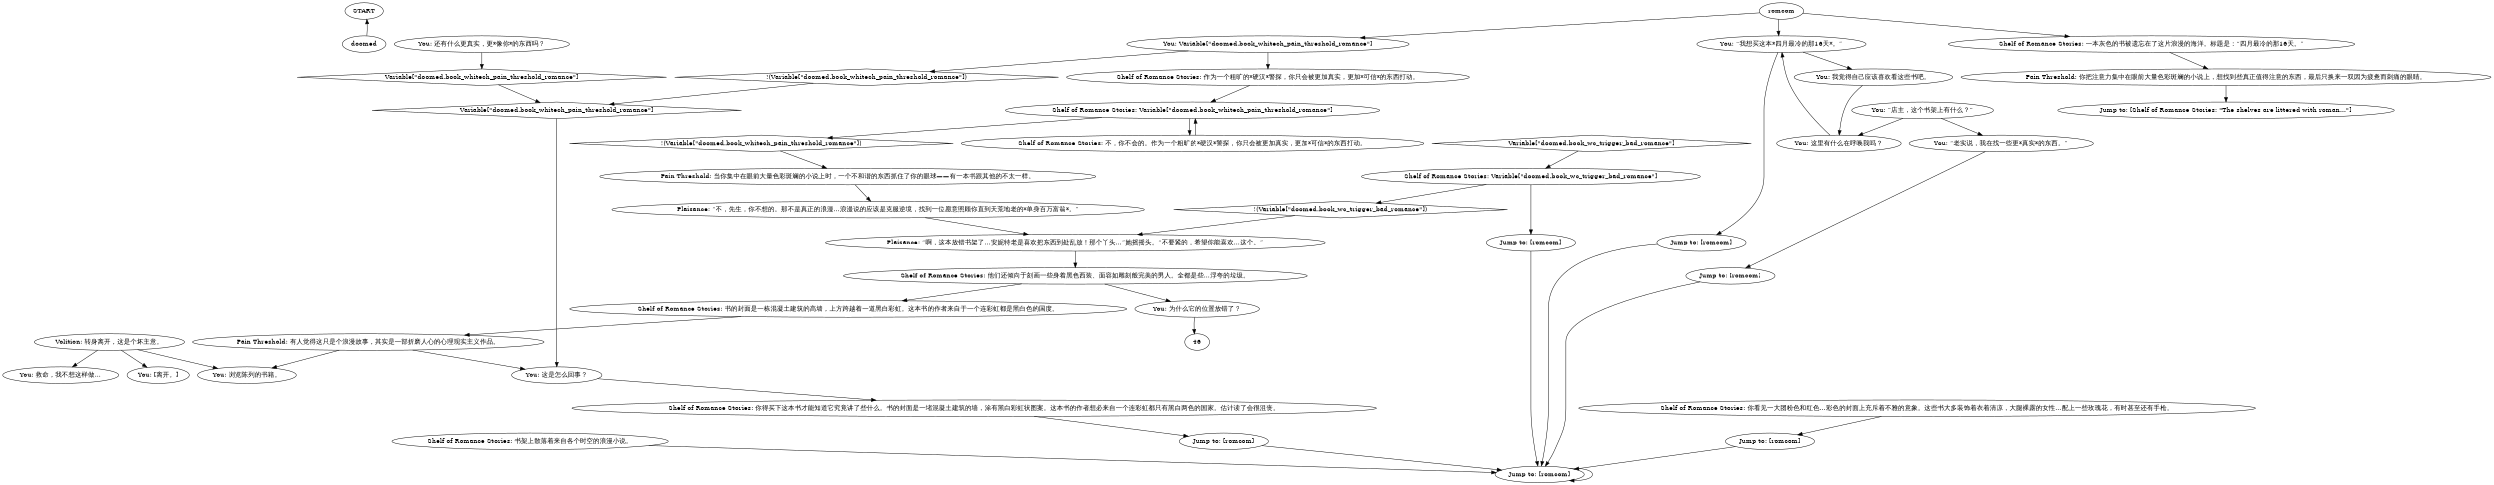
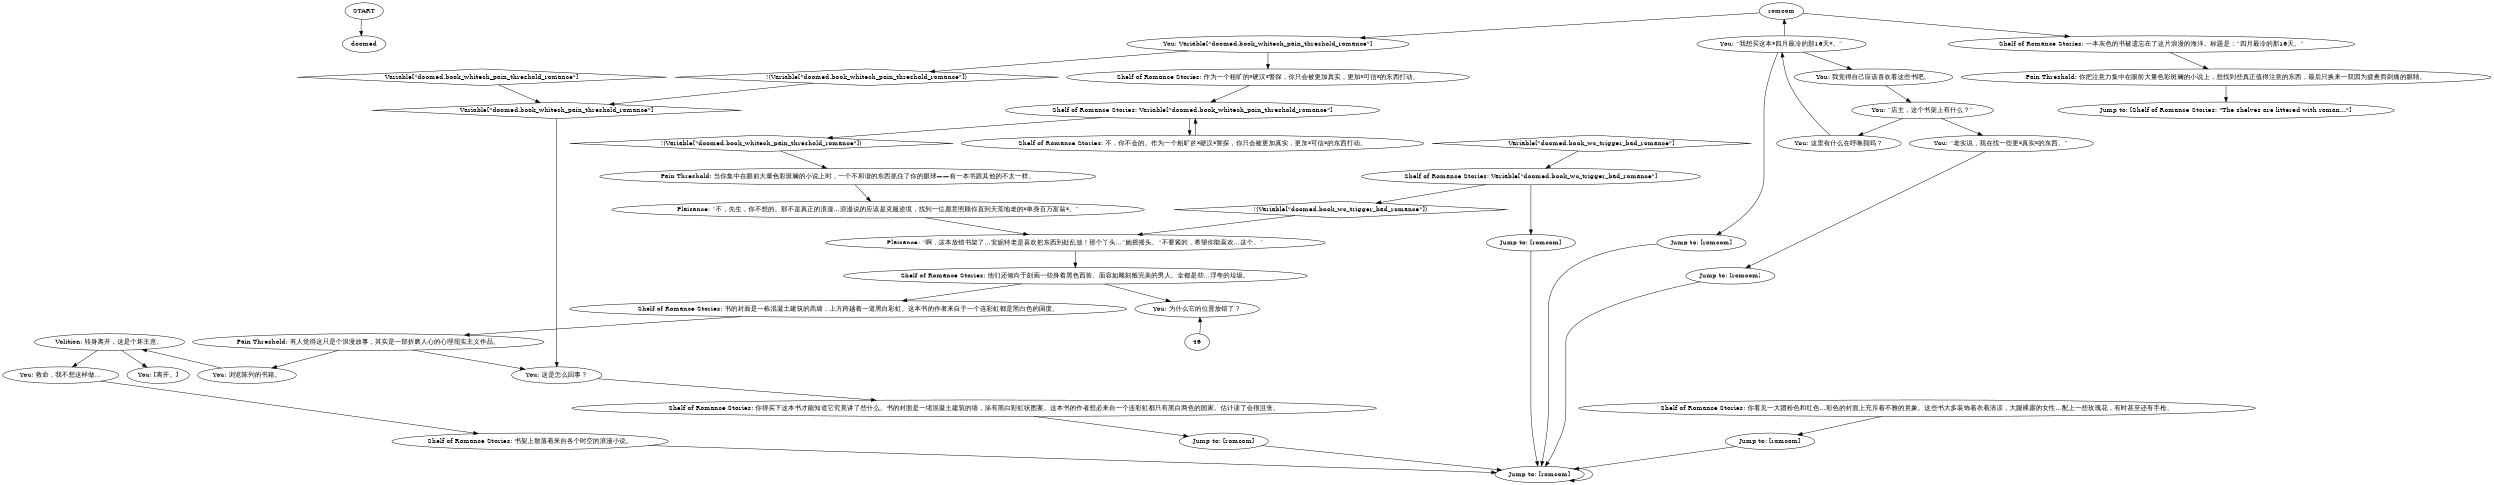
edge "romcom" -> "You: “我想买这本*四月最冷的那16天*。”": reversed
edge "doomed" -> "START": reversed
node "You: 还有什么更真实，更*像你*的东西吗？": removed
edge "You: 我觉得自己应该喜欢看这些书吧。" -> "You: 这里有什么在呼唤我吗？": now "You: 我觉得自己应该喜欢看这些书吧。" -> "You: “店主，这个书架上有什么？”"
edge "You: 为什么它的位置放错了？" -> "46": reversed
edge "Volition: 转身离开，这是个坏主意。" -> "You: 浏览陈列的书籍。": reversed
edge "You: 救命，我不想这样做…" -> "Shelf of Romance Stories: 书架上散落着来自各个时空的浪漫小说。": added
